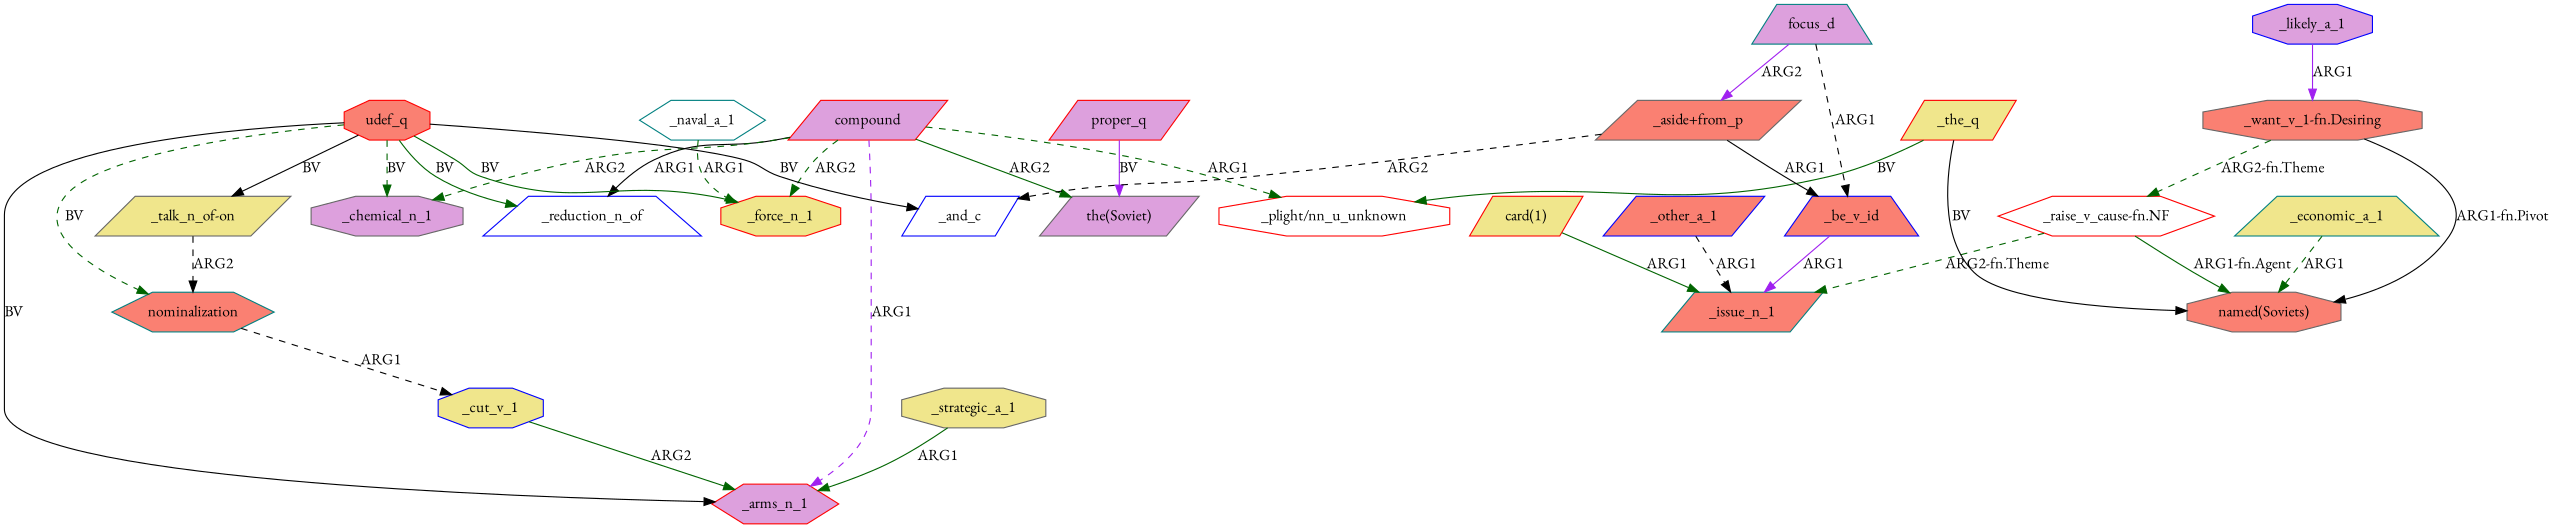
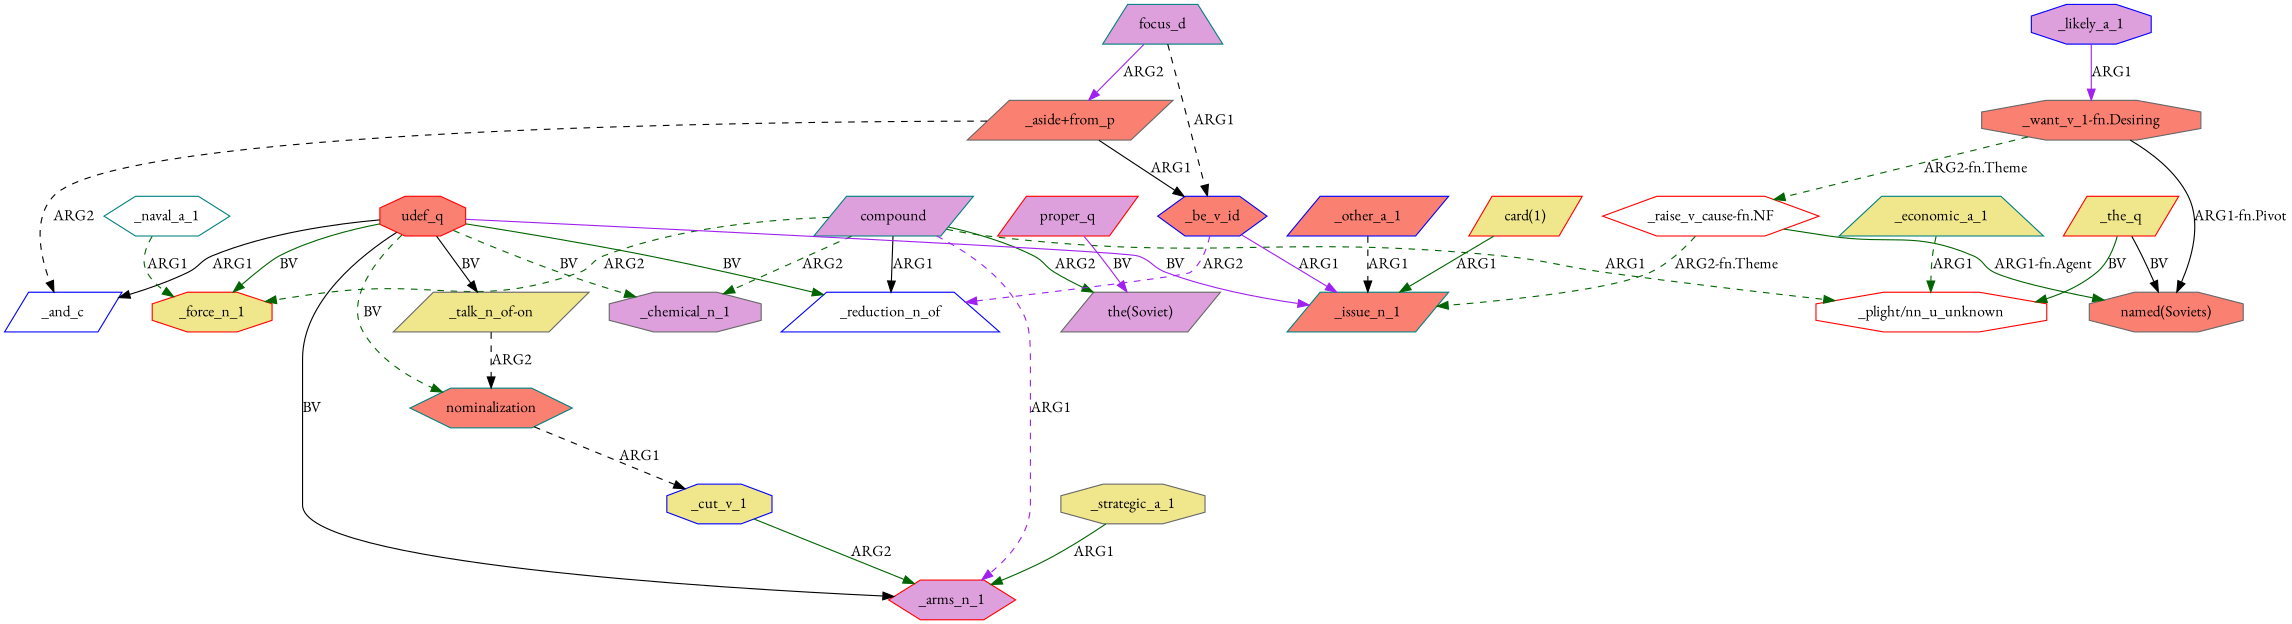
node "compound": color red -> teal
edge "udef_q" -> "_and_c": label "BV" -> "ARG1"
node "_be_v_id": shape trapezium -> hexagon
edge "udef_q" -> "_issue_n_1": added, label "BV"
edge "_economic_a_1" -> "named(Soviets)": now "_economic_a_1" -> "_plight/nn_u_unknown"
edge "_be_v_id" -> "_reduction_n_of": added, label "ARG2"
